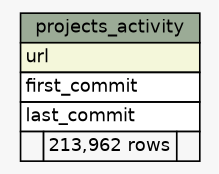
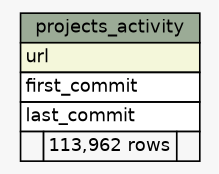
node "projects_activity": text "213,962 rows" -> "113,962 rows"
